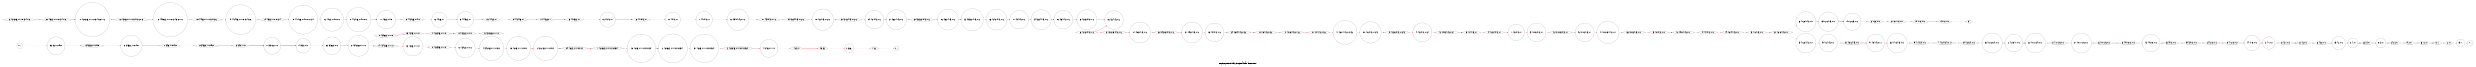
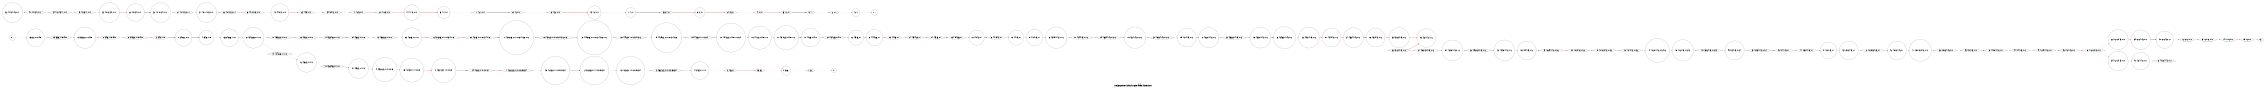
node "123 | 4 52 65 : 0 1 11 12": added
node "91 | 4 15 41 43 : 0 1 2": removed
